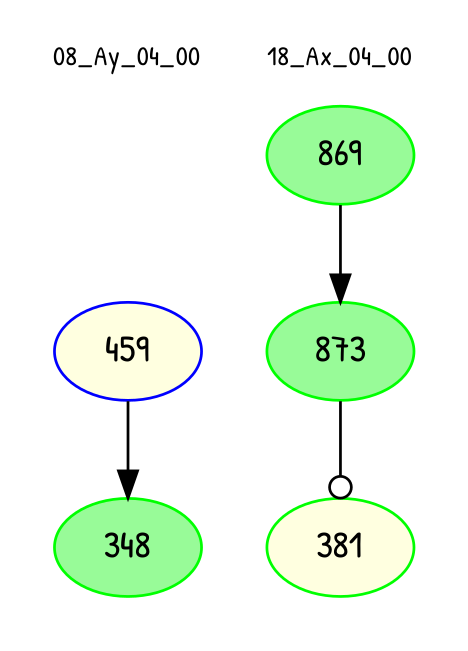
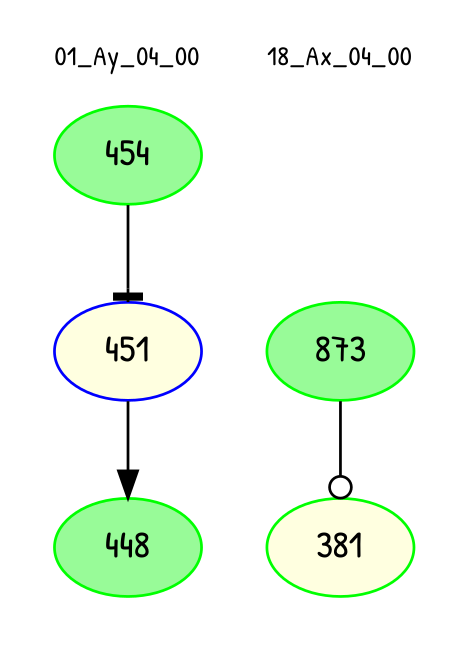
cluster "08_Ay_04_00": label "08_Ay_04_00" -> "01_Ay_04_00"
node "454": added
node "869": removed
node "459": label "459" -> "451"
node "348": label "348" -> "448"
